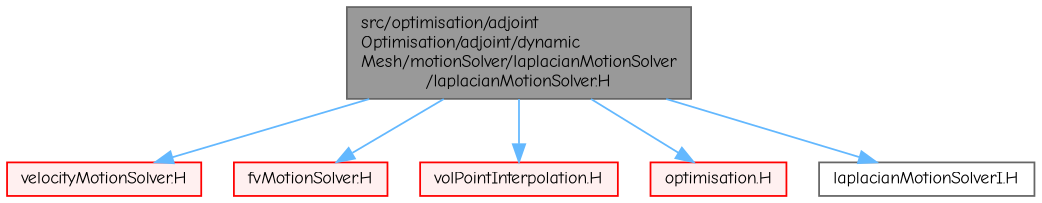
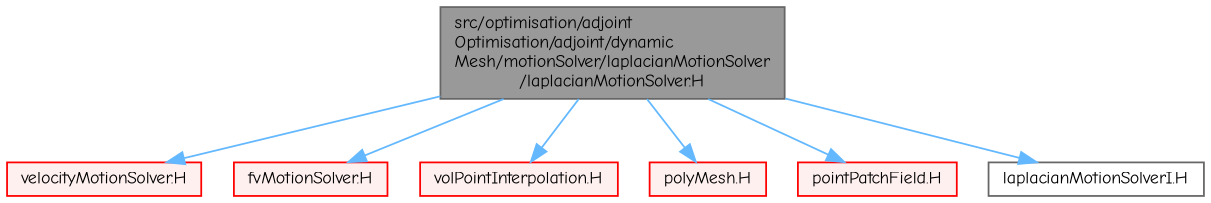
node "optimisation.H": label "optimisation.H" -> "polyMesh.H"
node "pointPatchField.H": added
